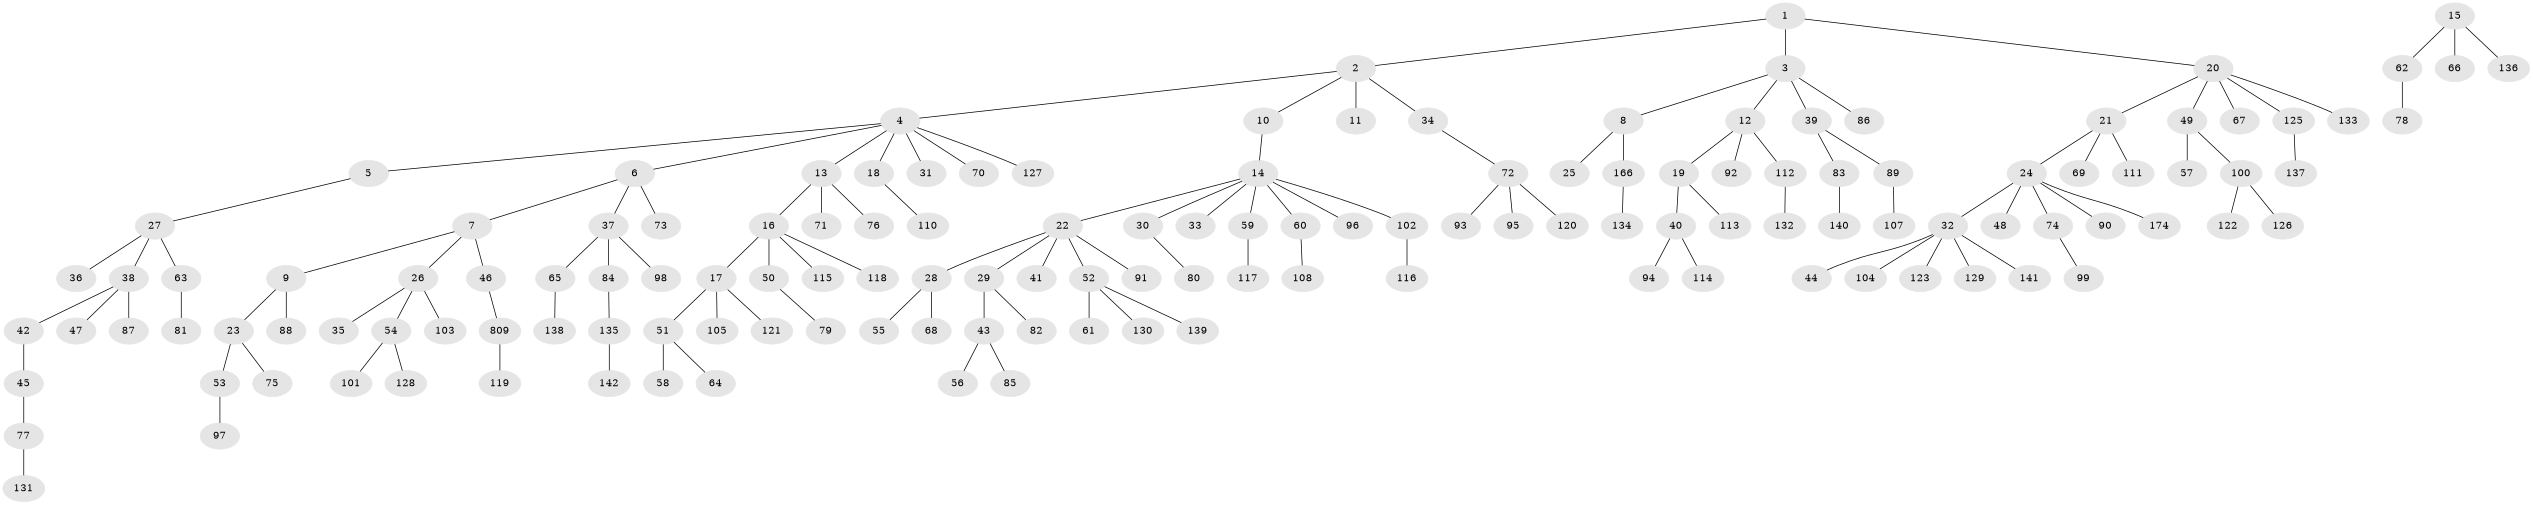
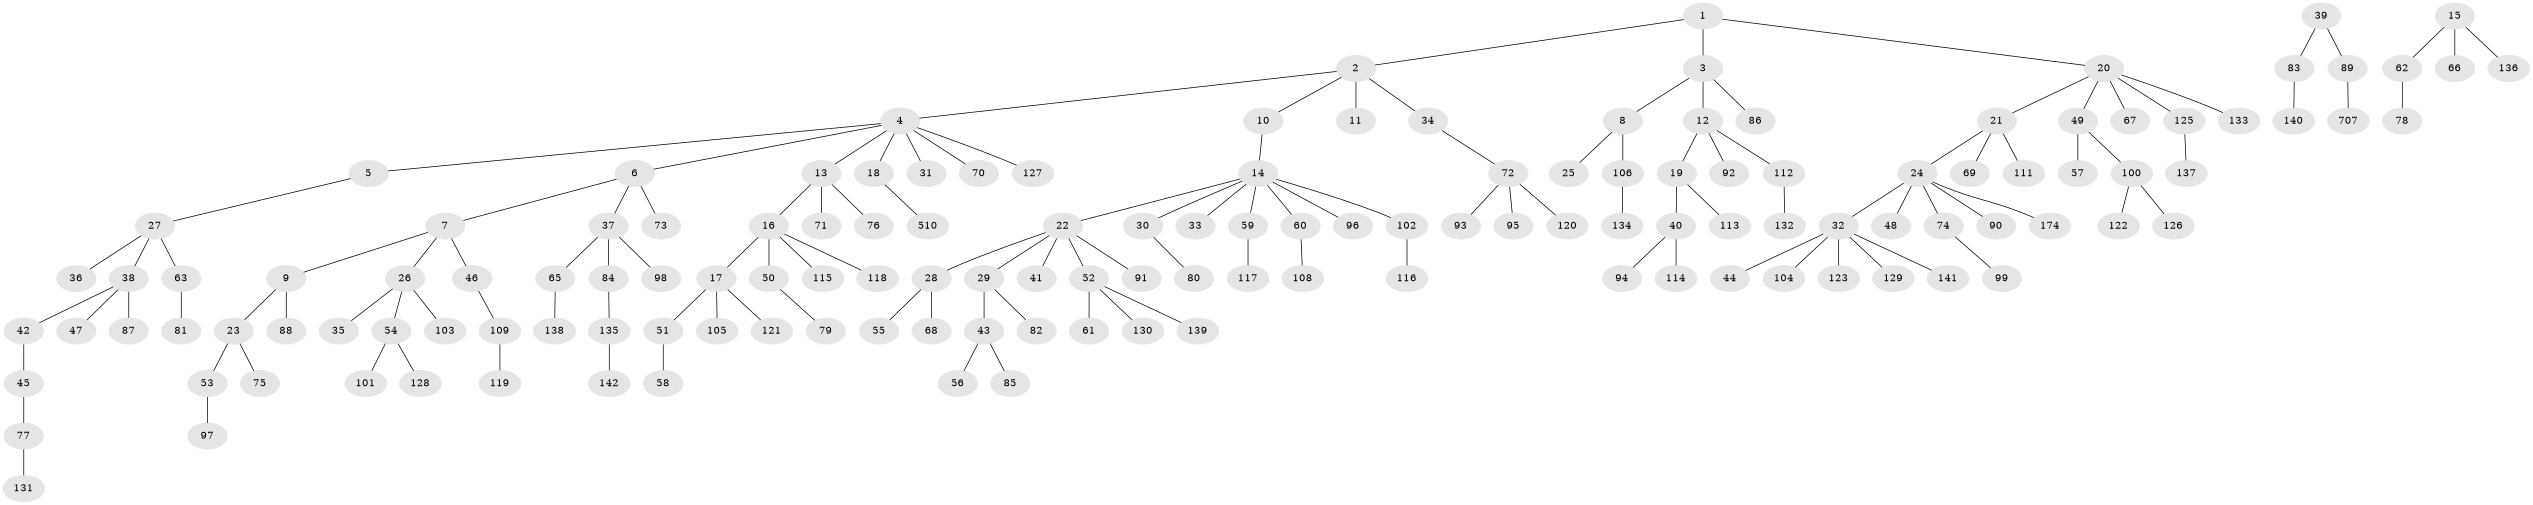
edge "3" -- "39": removed
node "166": label "166" -> "106"
node "110": label "110" -> "510"
node "107": label "107" -> "707"
node "809": label "809" -> "109"
node "64": removed
